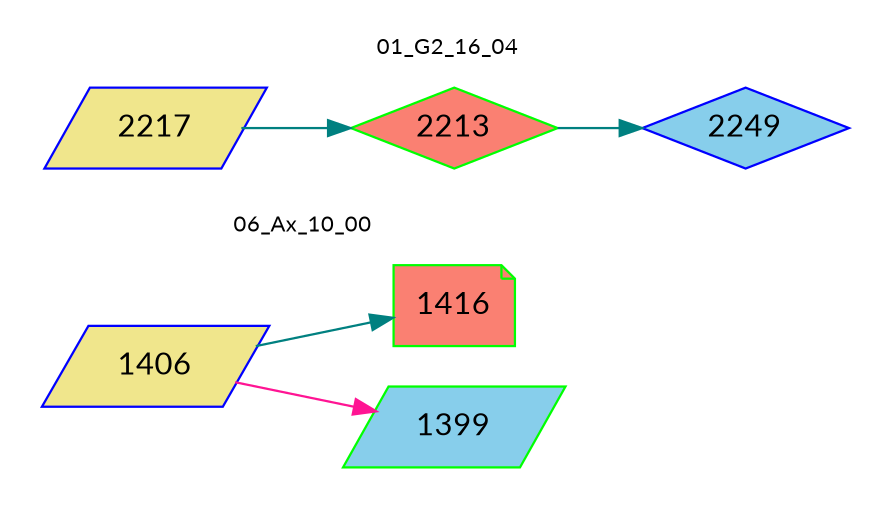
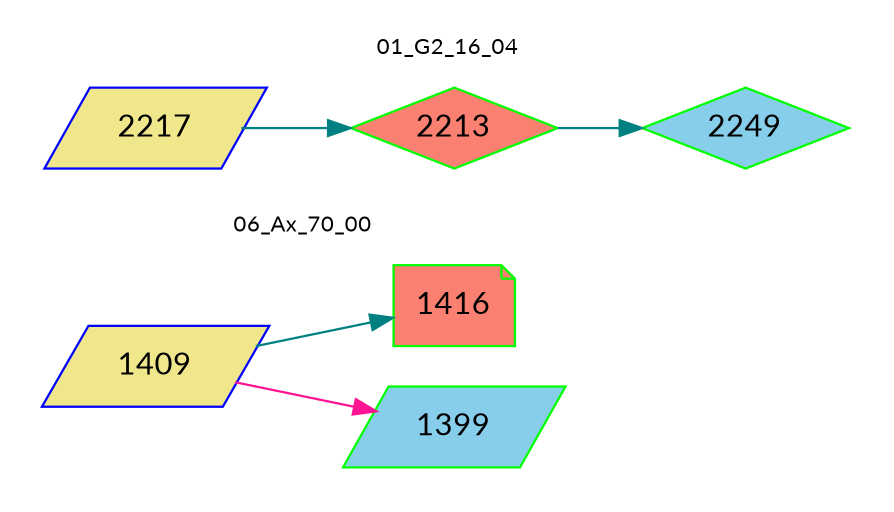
node "2249": color blue -> green
cluster "06_Ax_10_00": label "06_Ax_10_00" -> "06_Ax_70_00"
node "1406": label "1406" -> "1409"
